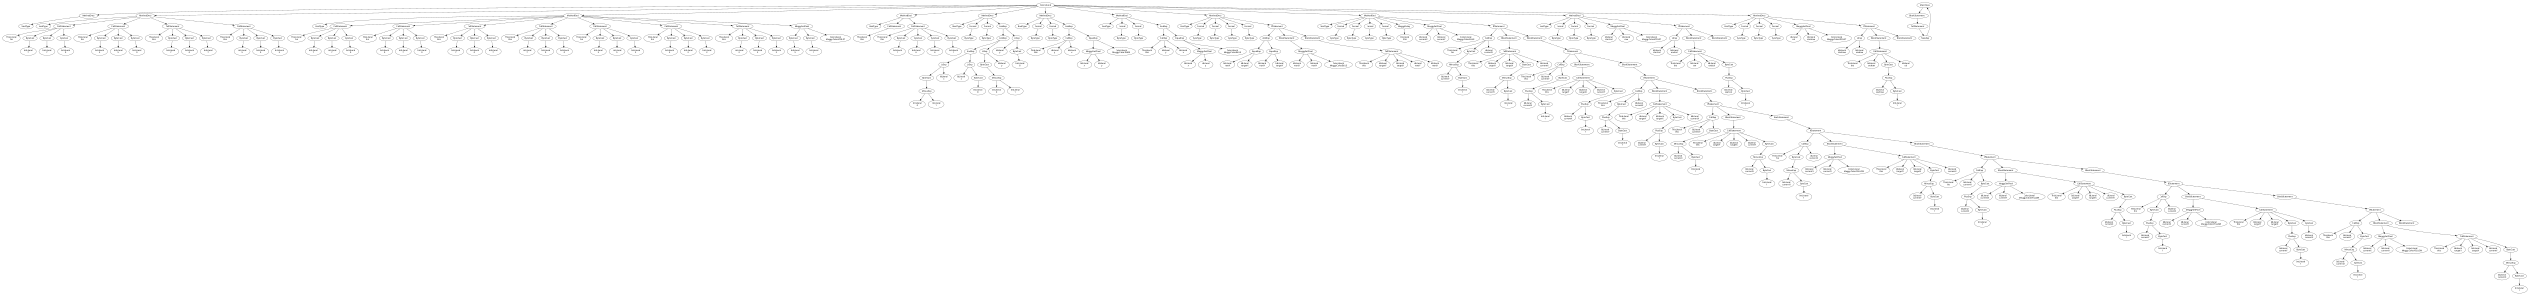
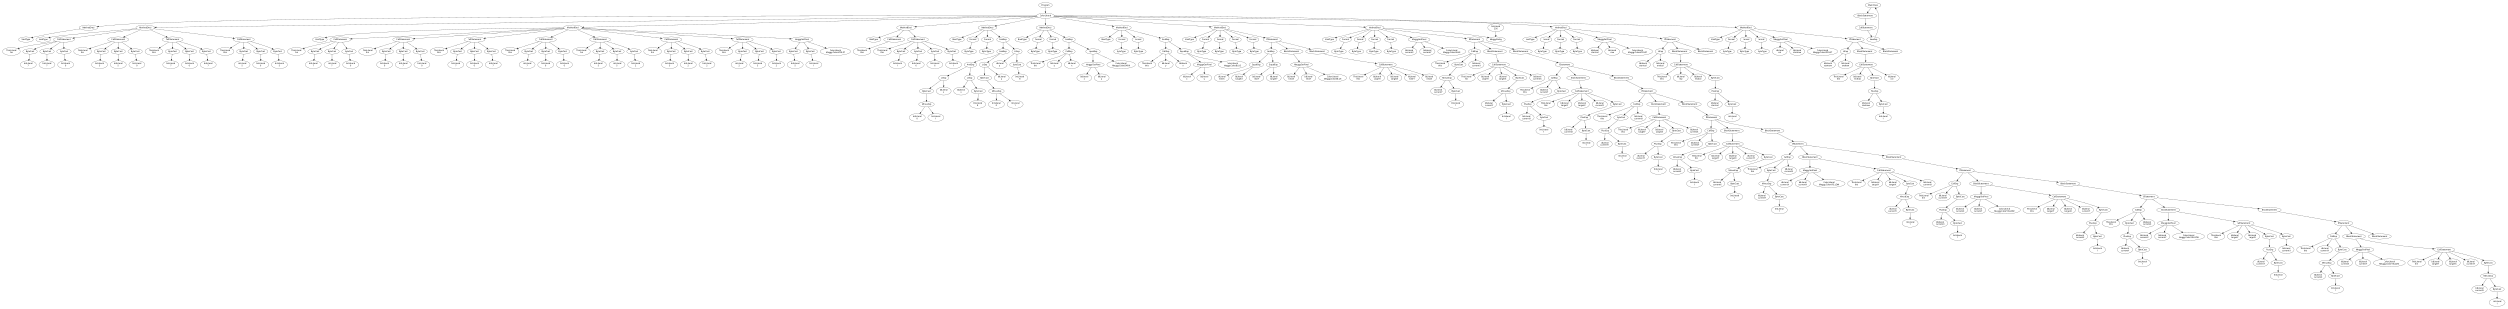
node "Program": added
edge "MeggyDelay" -> "IntLiteral 256": reversed
